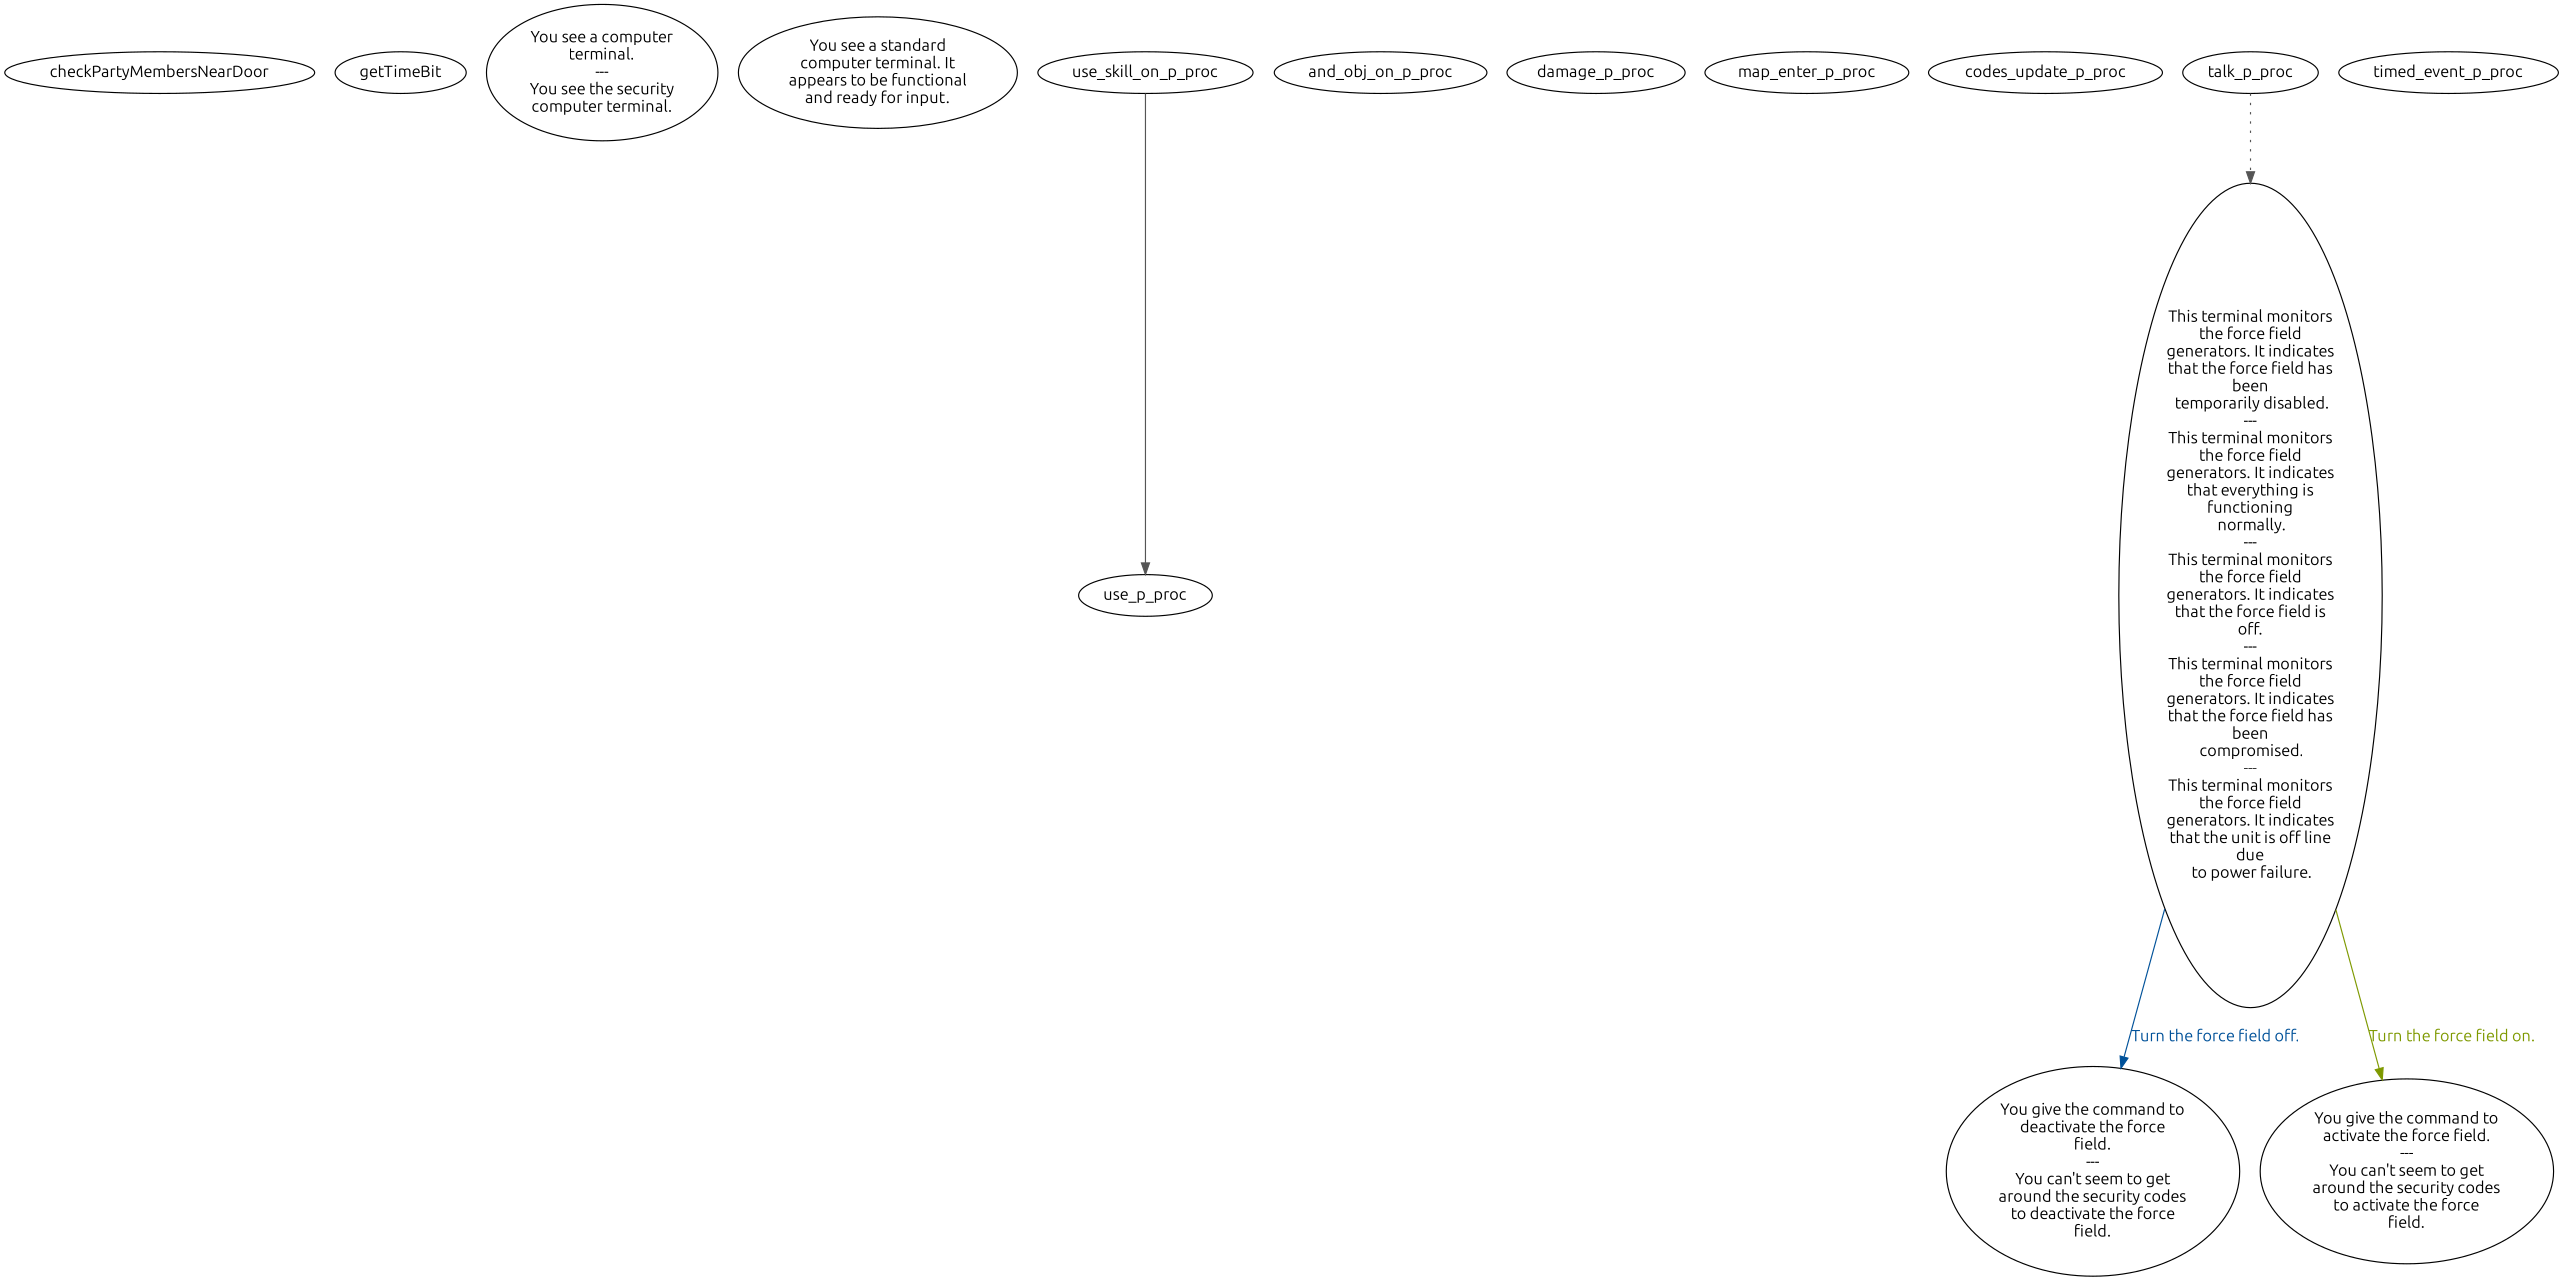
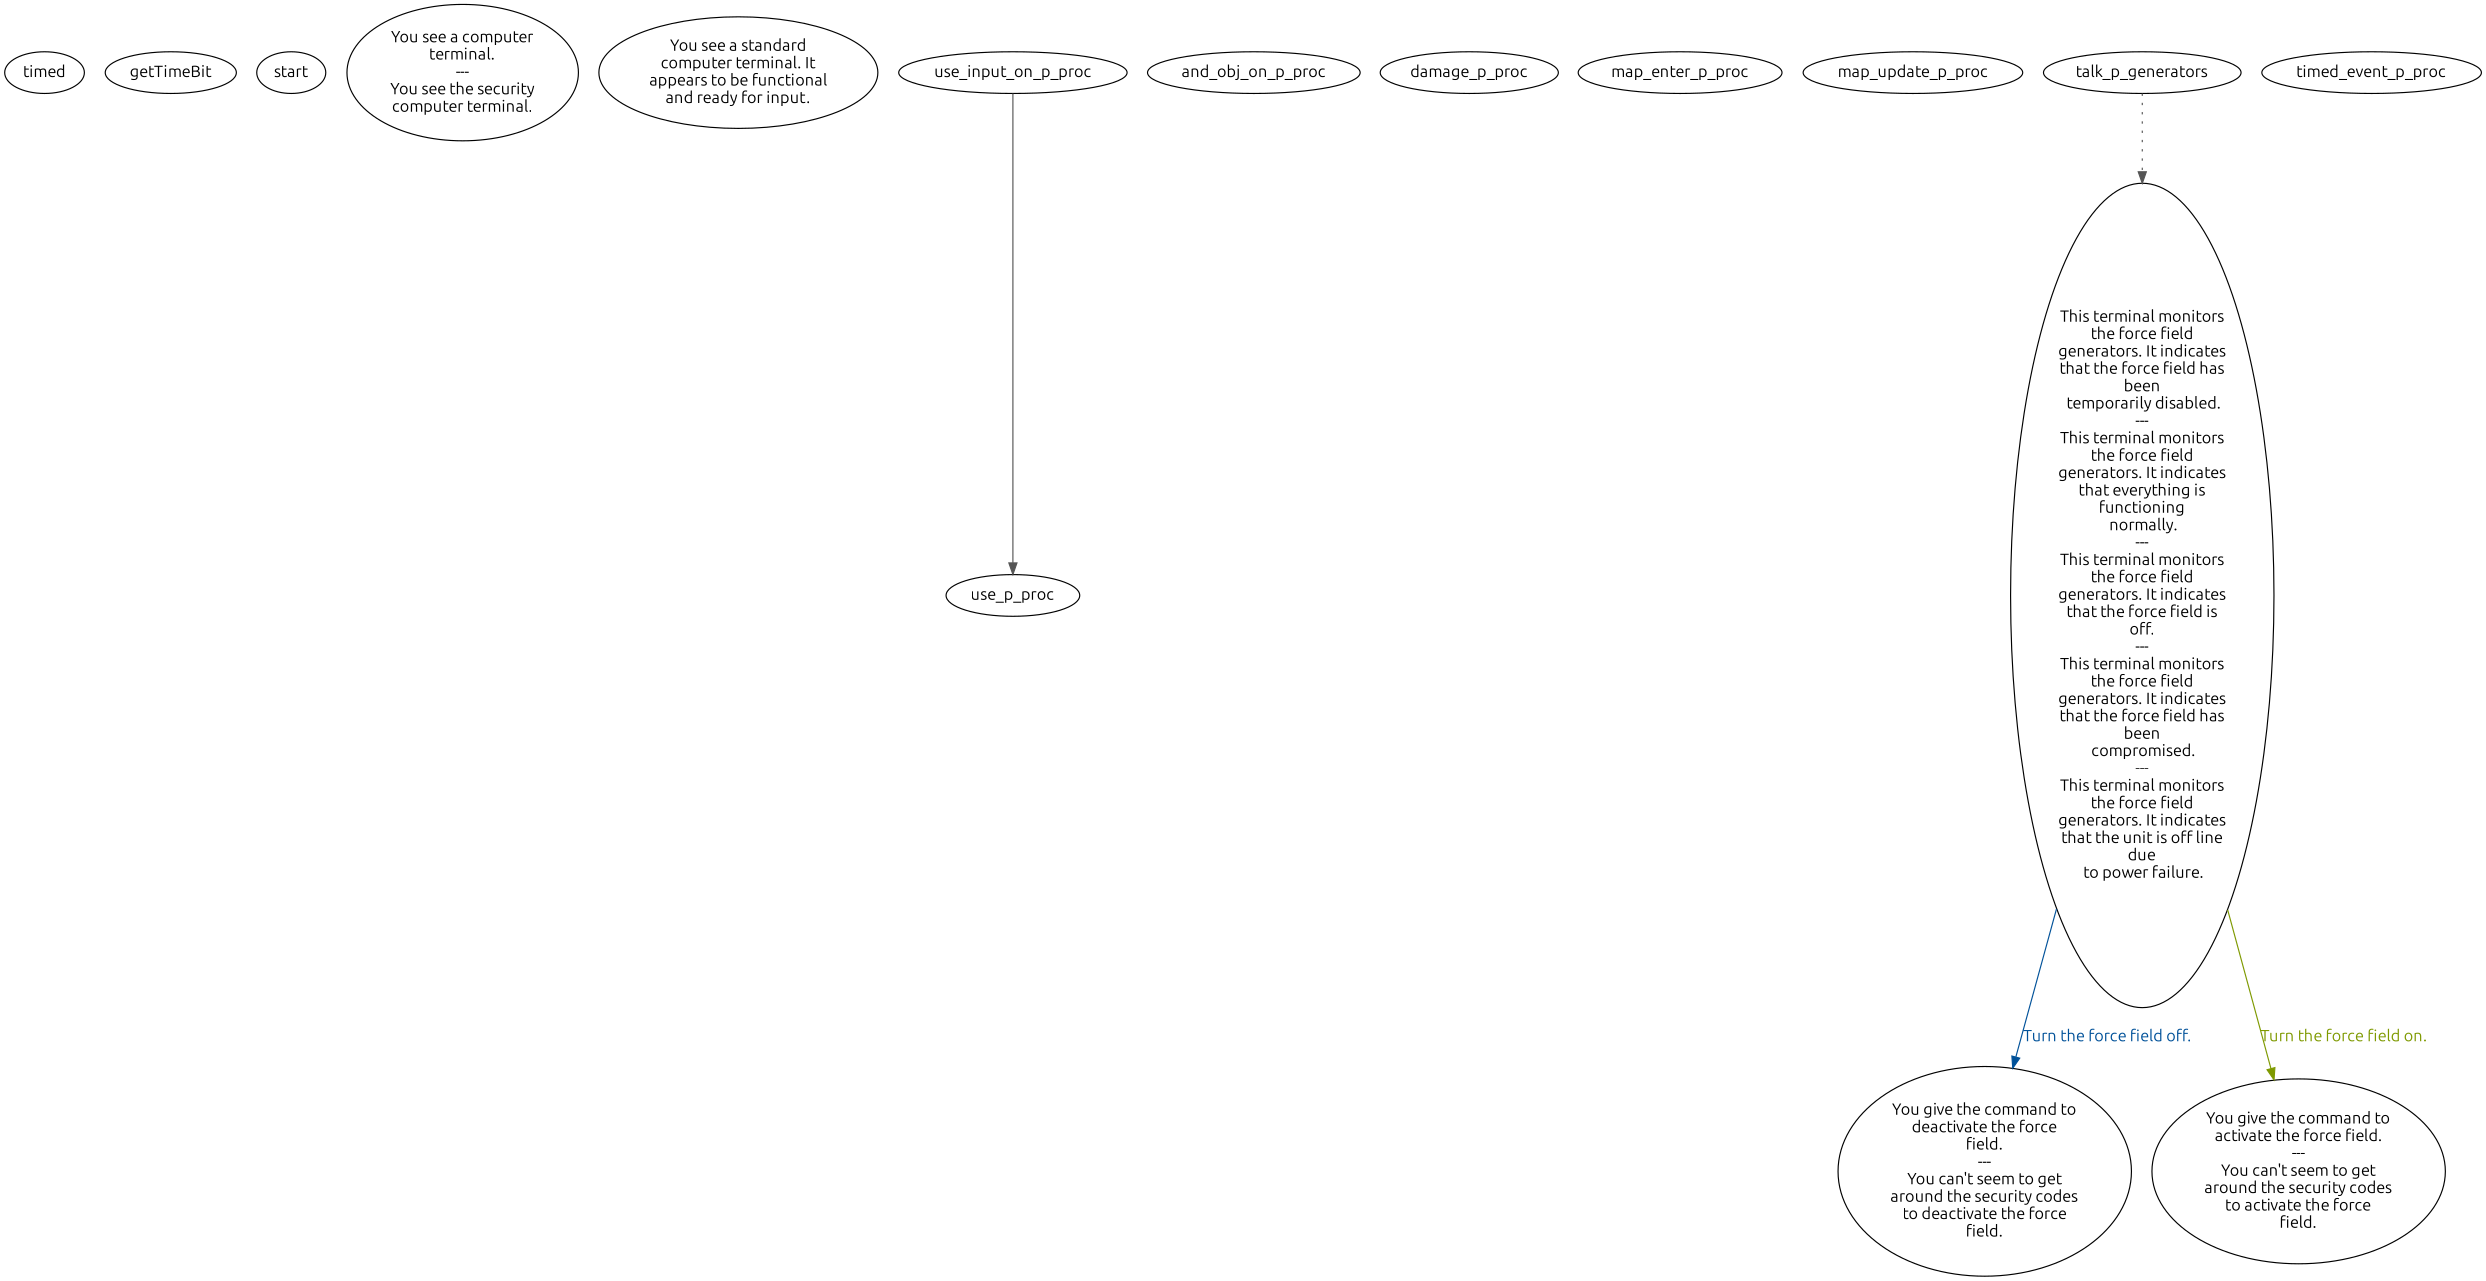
node "checkPartyMembersNearDoor": label "checkPartyMembersNearDoor" -> "timed"
node "start": added
node "use_skill_on_p_proc": label "use_skill_on_p_proc" -> "use_input_on_p_proc"
node "codes_update_p_proc": label "codes_update_p_proc" -> "map_update_p_proc"
node "talk_p_proc": label "talk_p_proc" -> "talk_p_generators"
